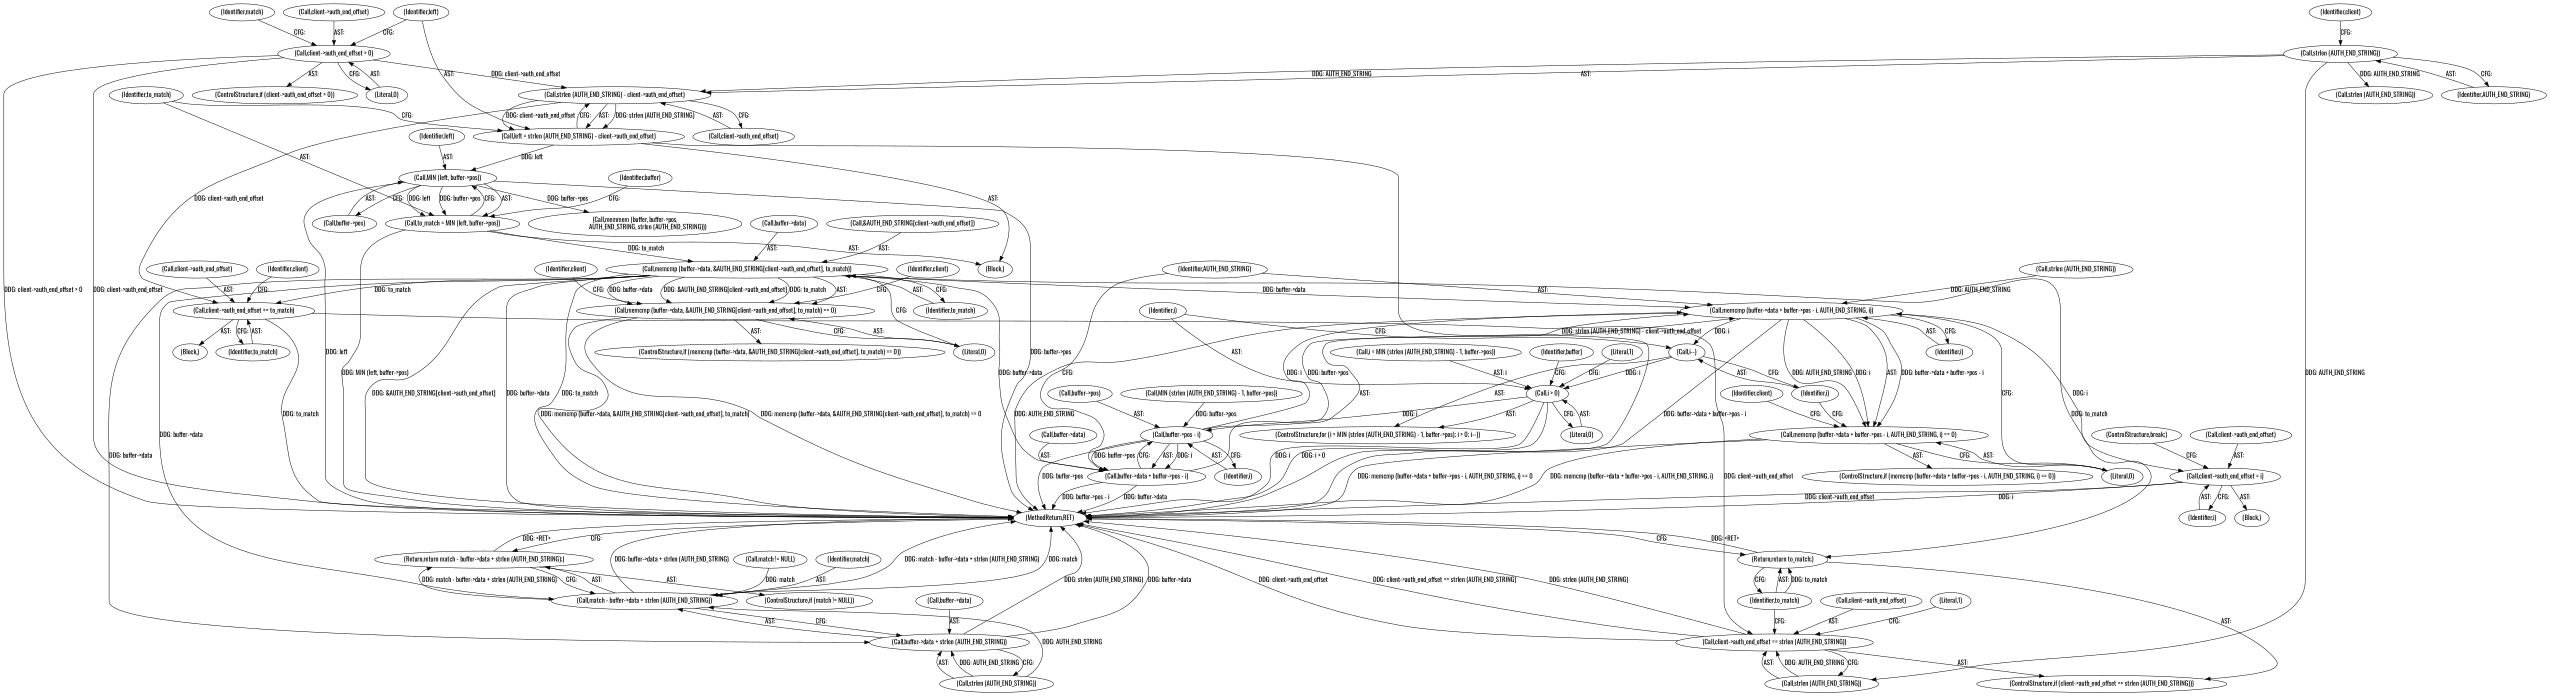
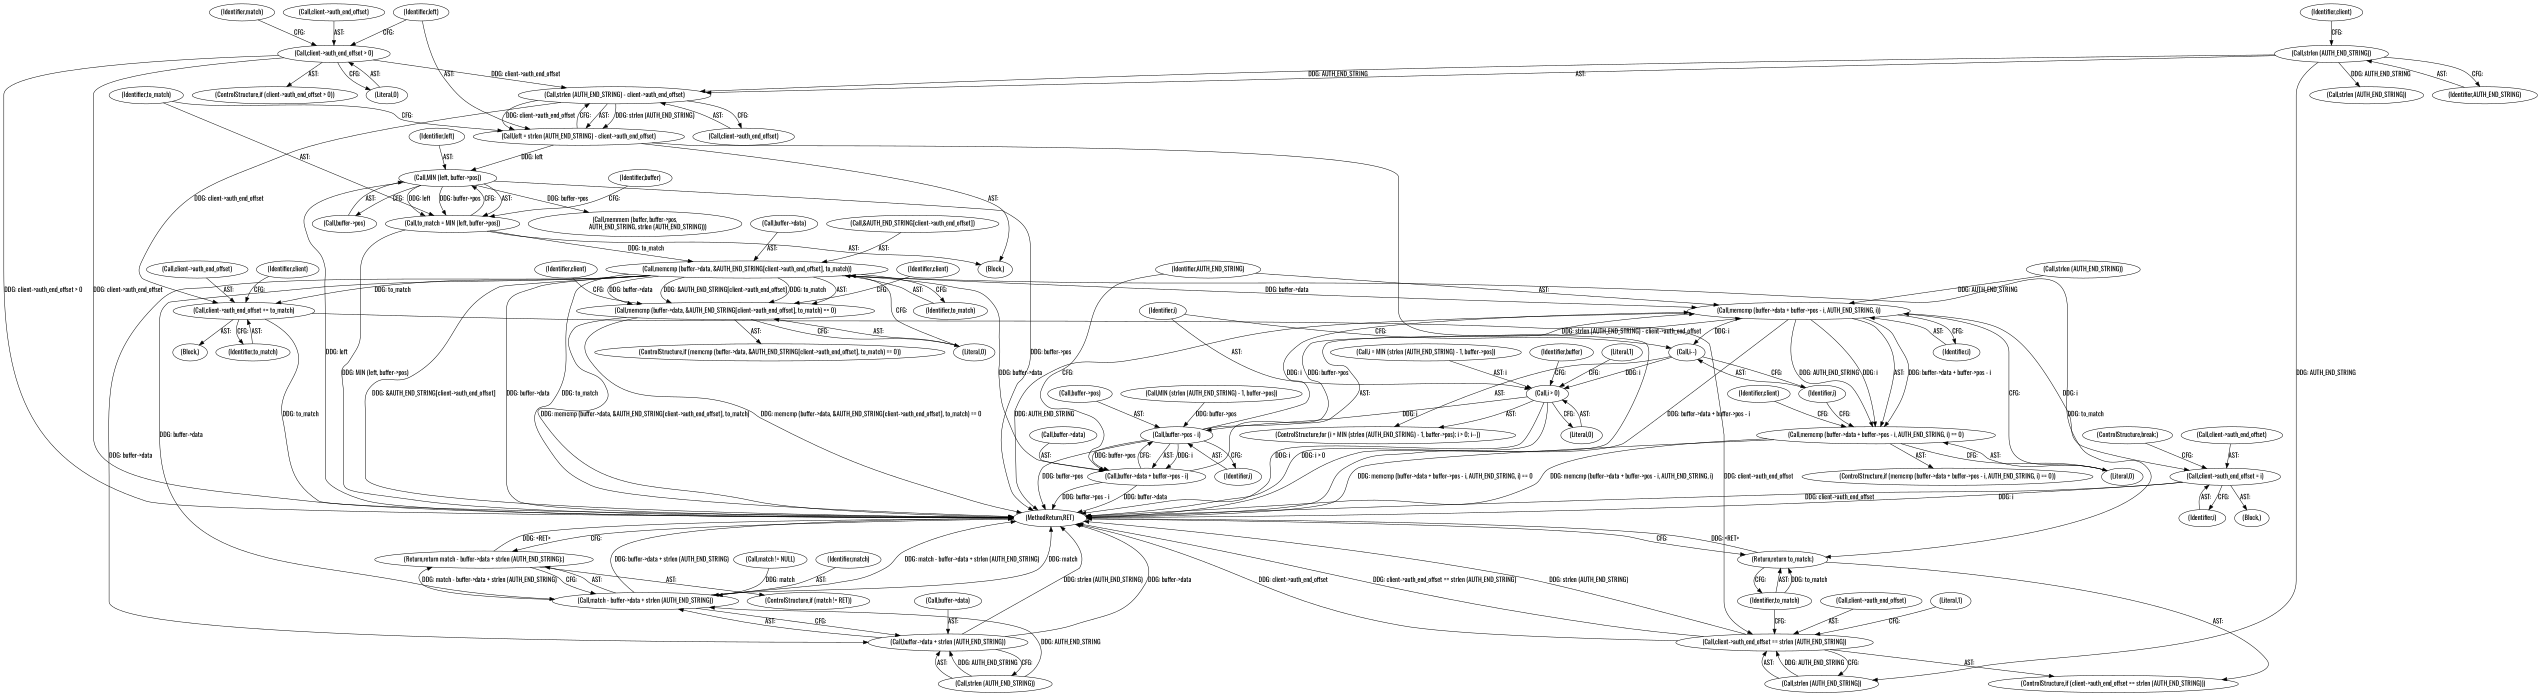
node "(ControlStructure,if (match != NULL))": label "(ControlStructure,if (match != NULL))" -> "(ControlStructure,if (match != RET))"
